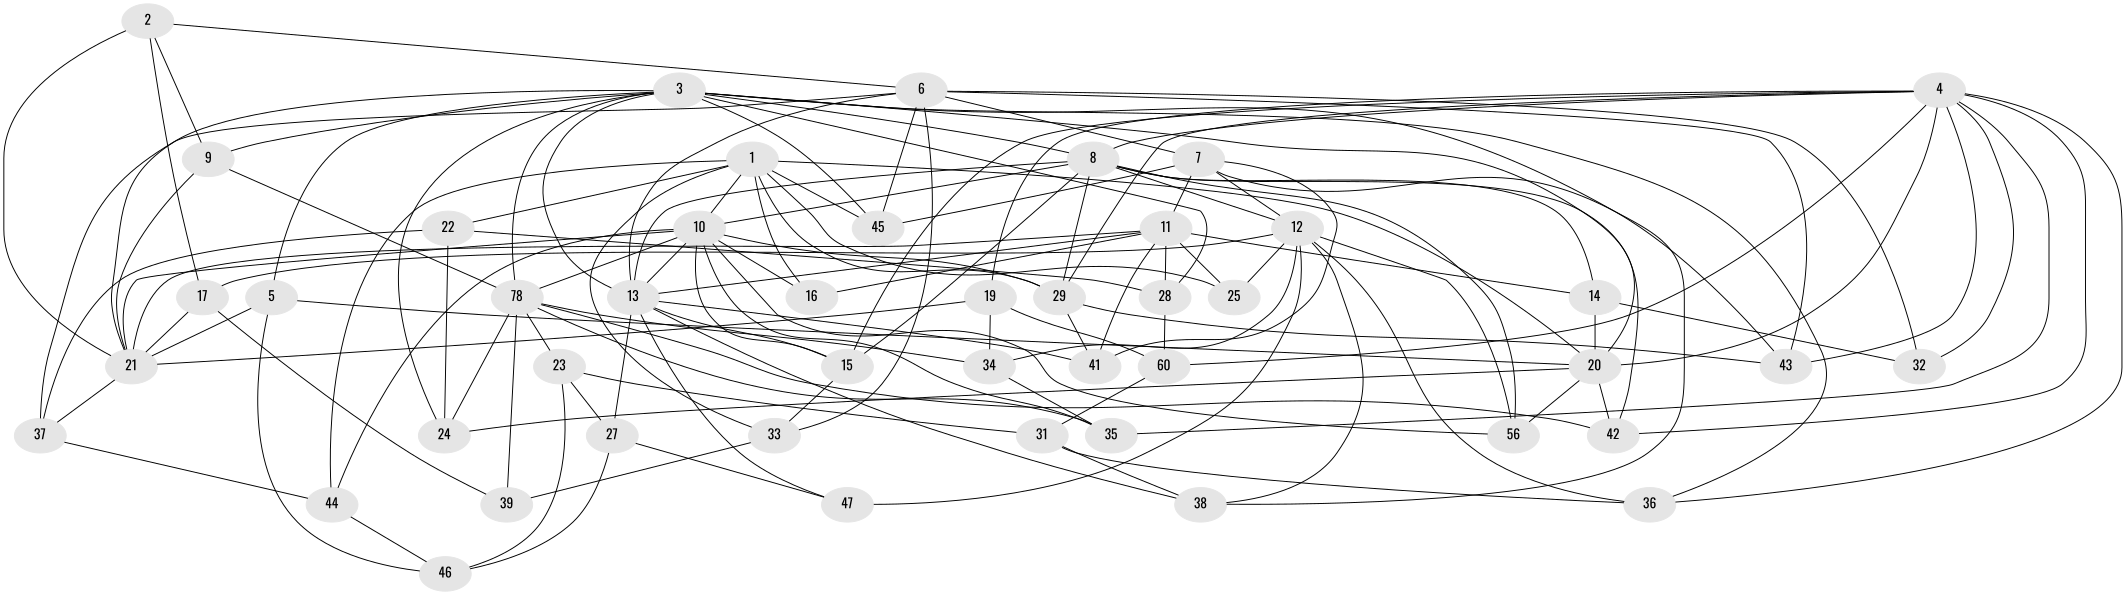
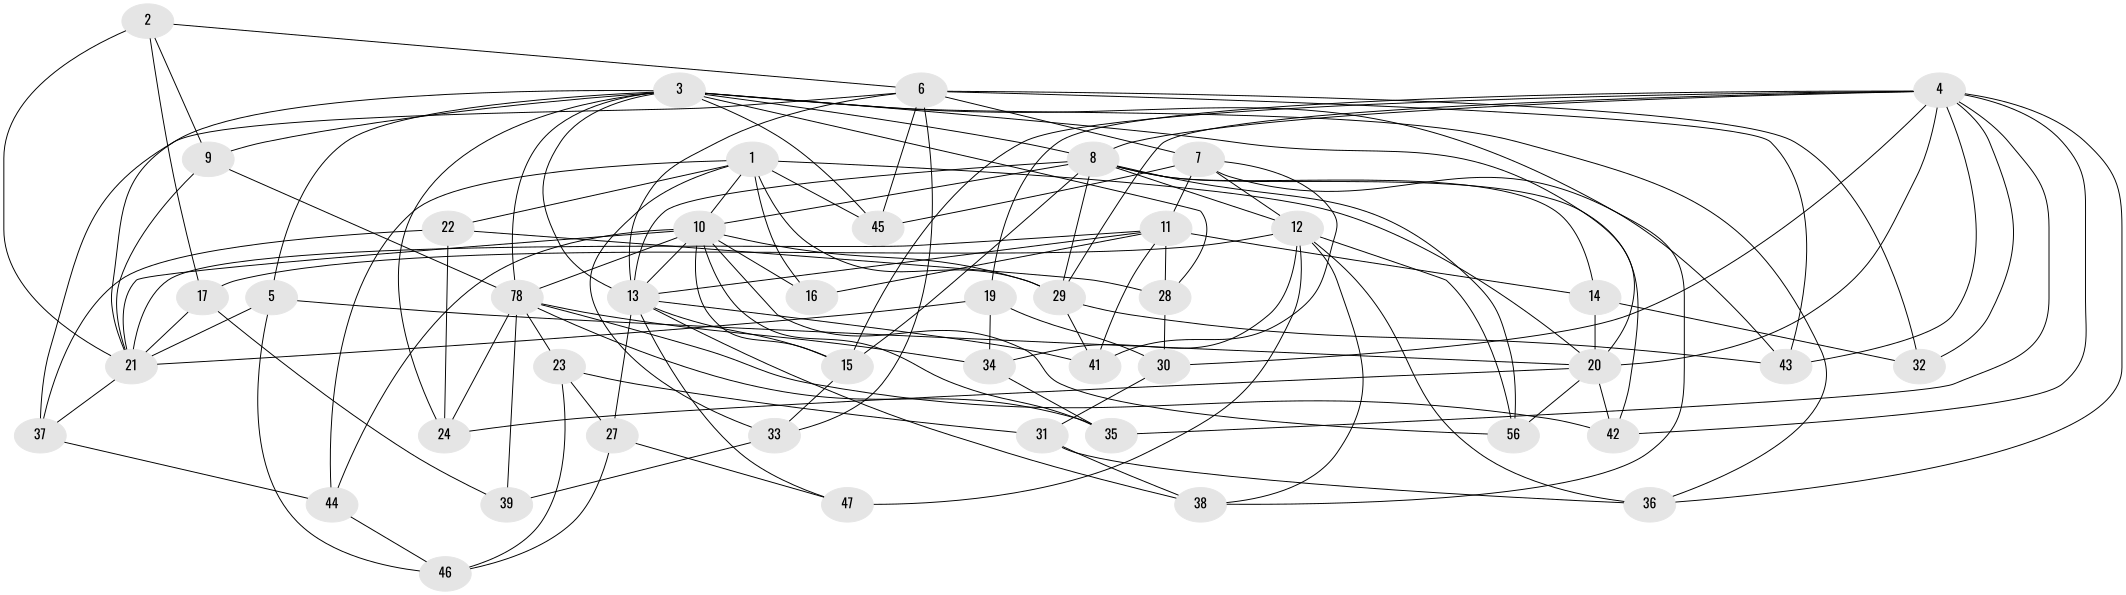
node "25": removed
node "60": label "60" -> "30"
